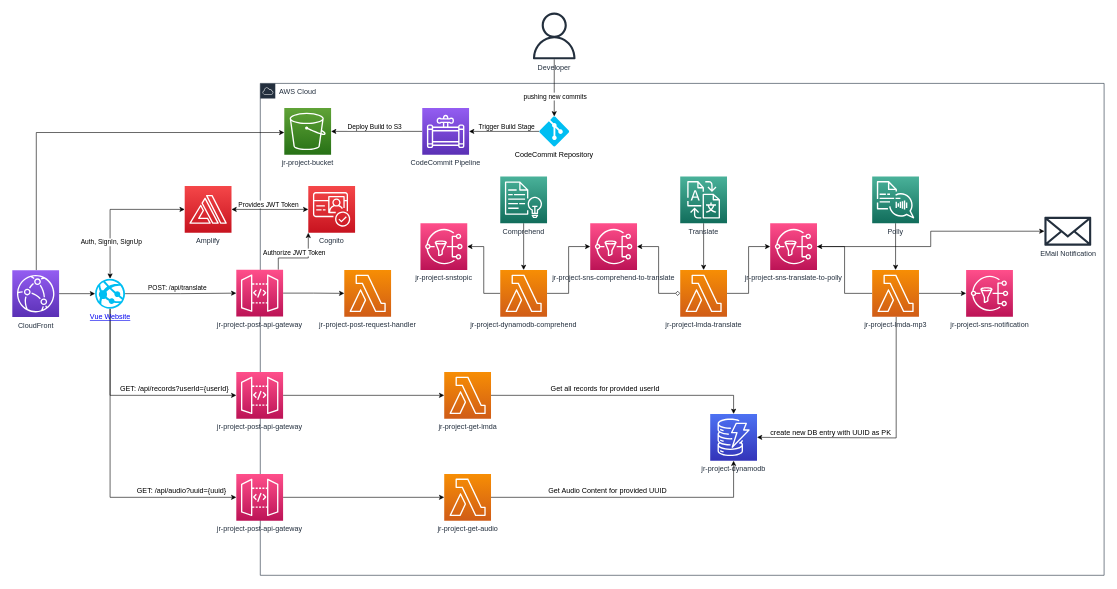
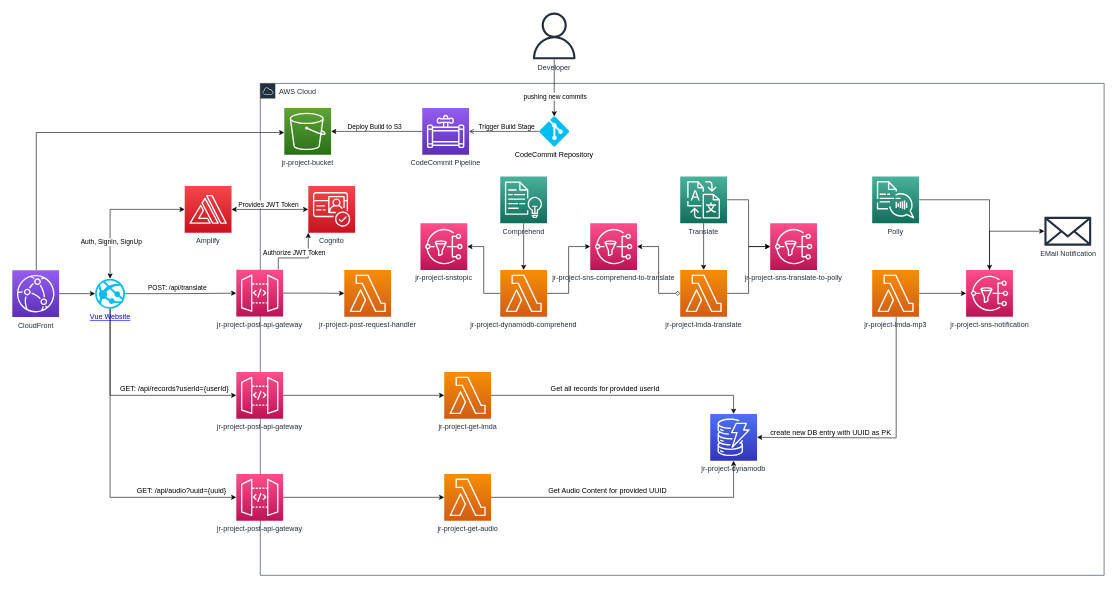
edge "CodeCommit Repository" -> "CodeCommit Pipeline": arrowhead classic -> open
edge "Polly" -> "jr-project-lmda-mp3": now "Polly" -> "jr-project-sns-notification"
edge "jr-project-sns-translate-to-polly" -> "EMail Notification": now "jr-project-sns-notification" -> "EMail Notification"
edge "jr-project-lmda-mp3" -> "jr-project-sns-translate-to-polly": now "Translate" -> "jr-project-sns-translate-to-polly"
